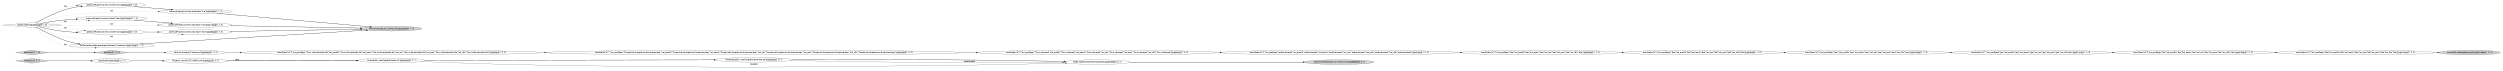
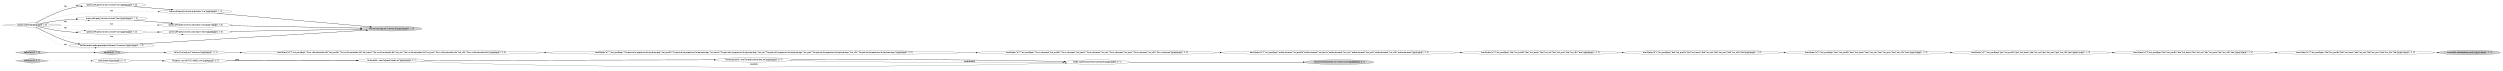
edge "beforeClass['0', '0', '1']" -> "createTempDir()@@@3@@@['0', '0', '1']": style bold -> dotted
